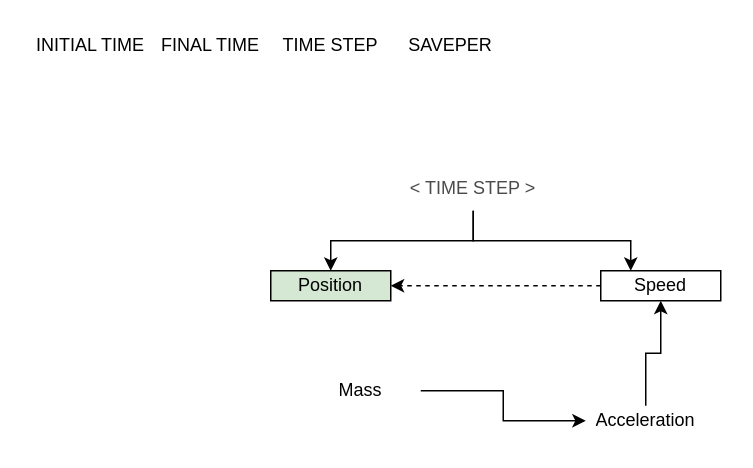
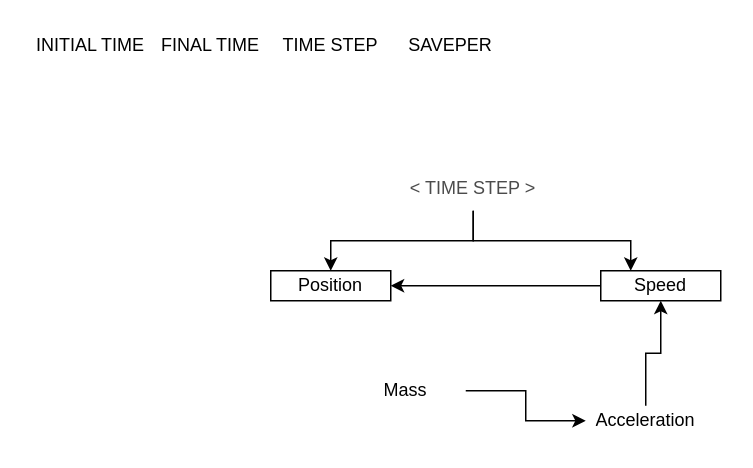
node "Position": fillcolor #d5e8d4 -> #ffffff
edge "Speed" -> "Position": style dashed -> solid
node "Mass": moved (361, 391) -> (406, 391)
